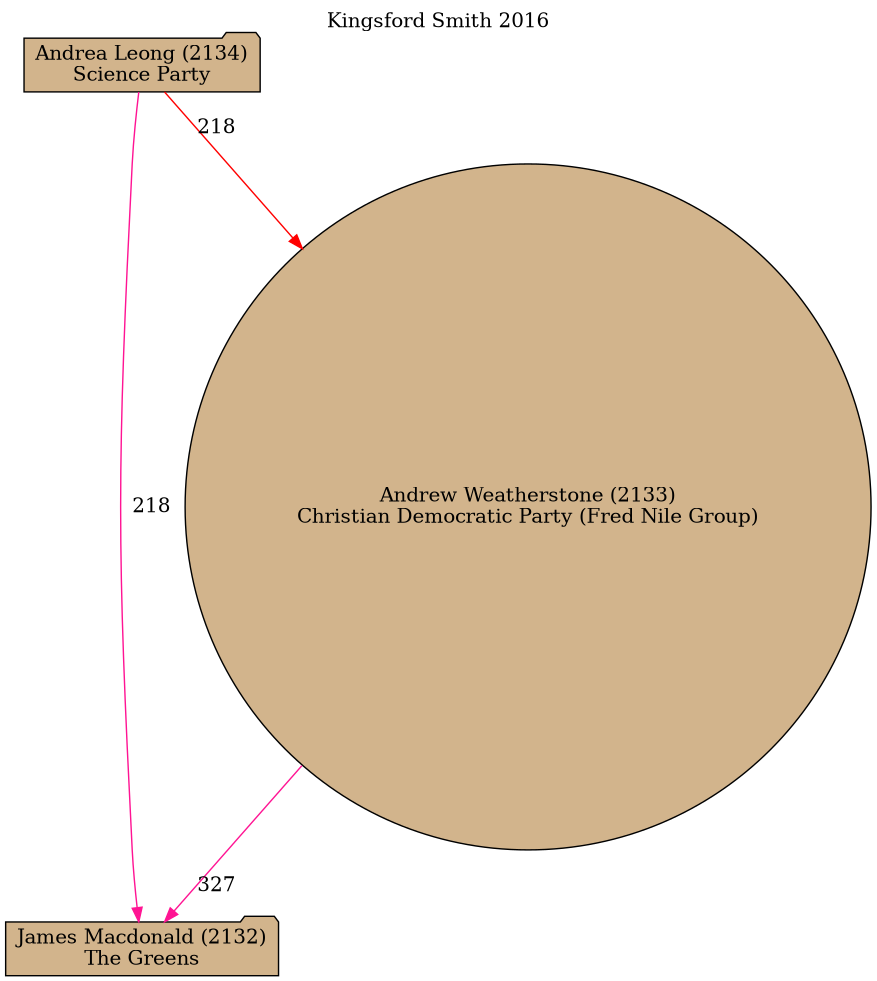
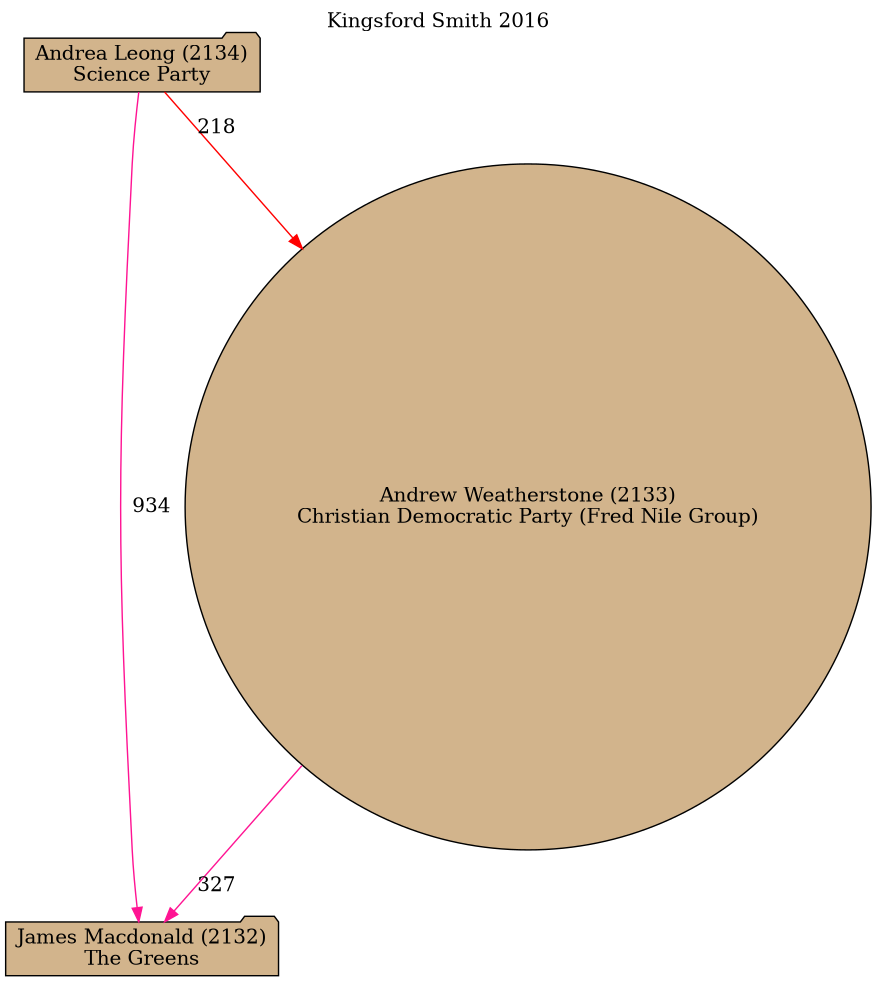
edge "Andrea Leong (2134) Science Party" -> "James Macdonald (2132) The Greens": label "218" -> "934"
